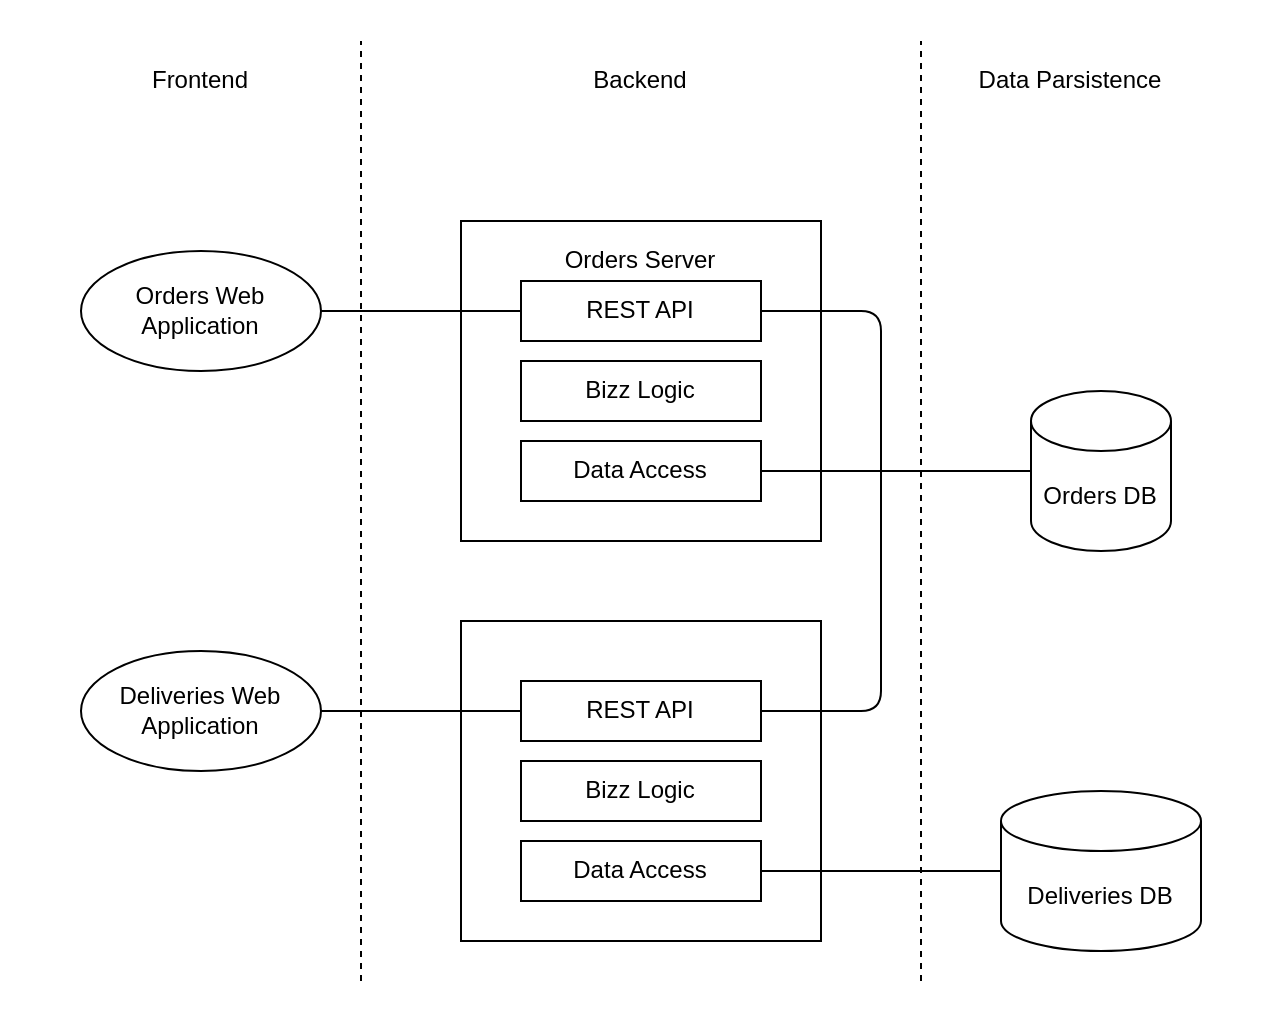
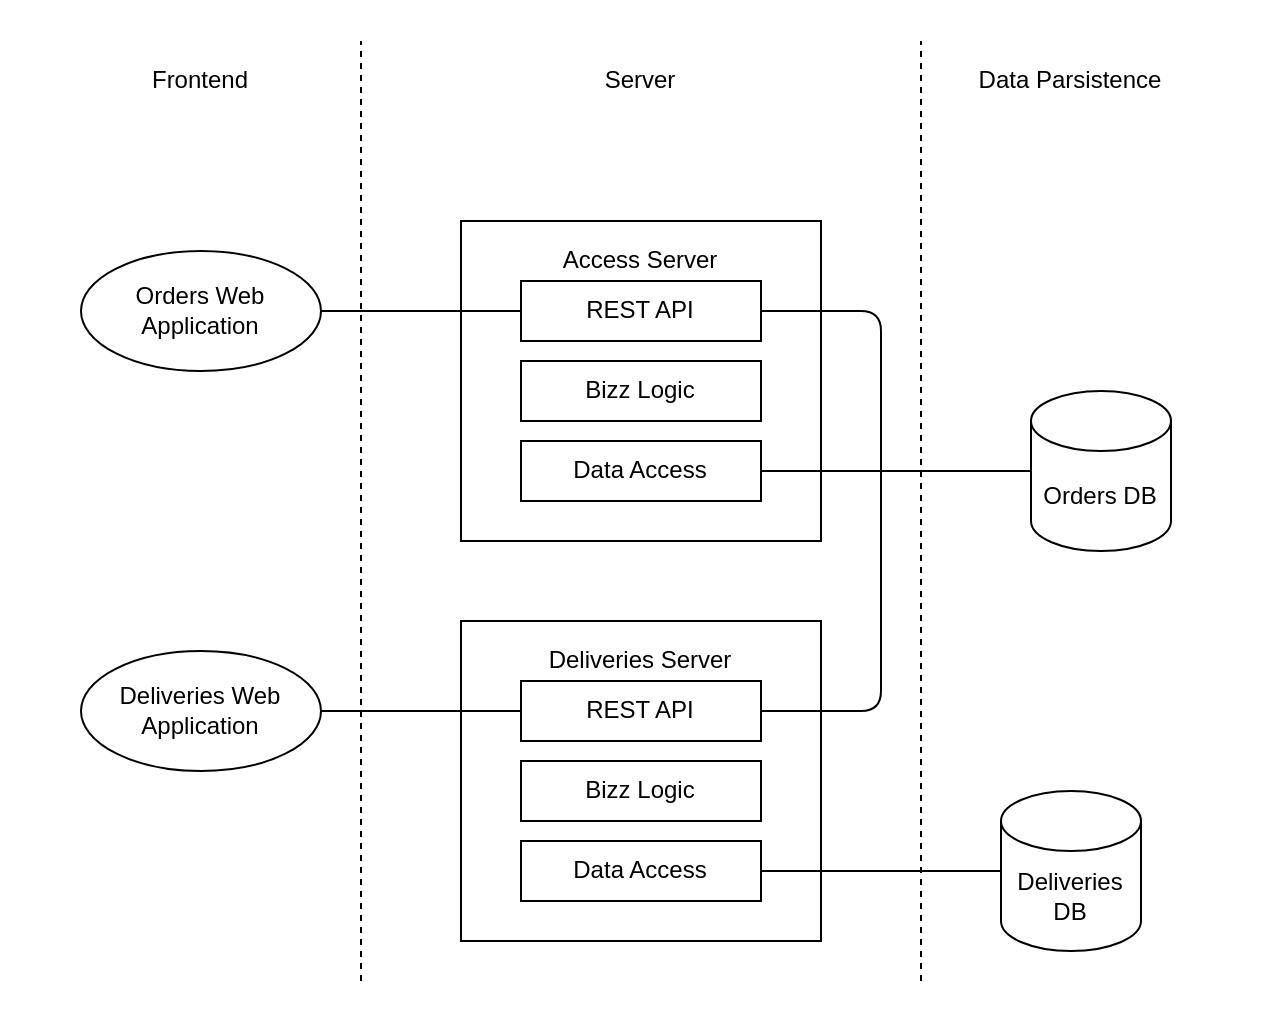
node "Backend": label "Backend" -> "Server"
node "Orders Server": label "Orders Server" -> "Access Server"
node "Deliveries Server": added
node "Deliveries DB": size 200x160 -> 140x160
